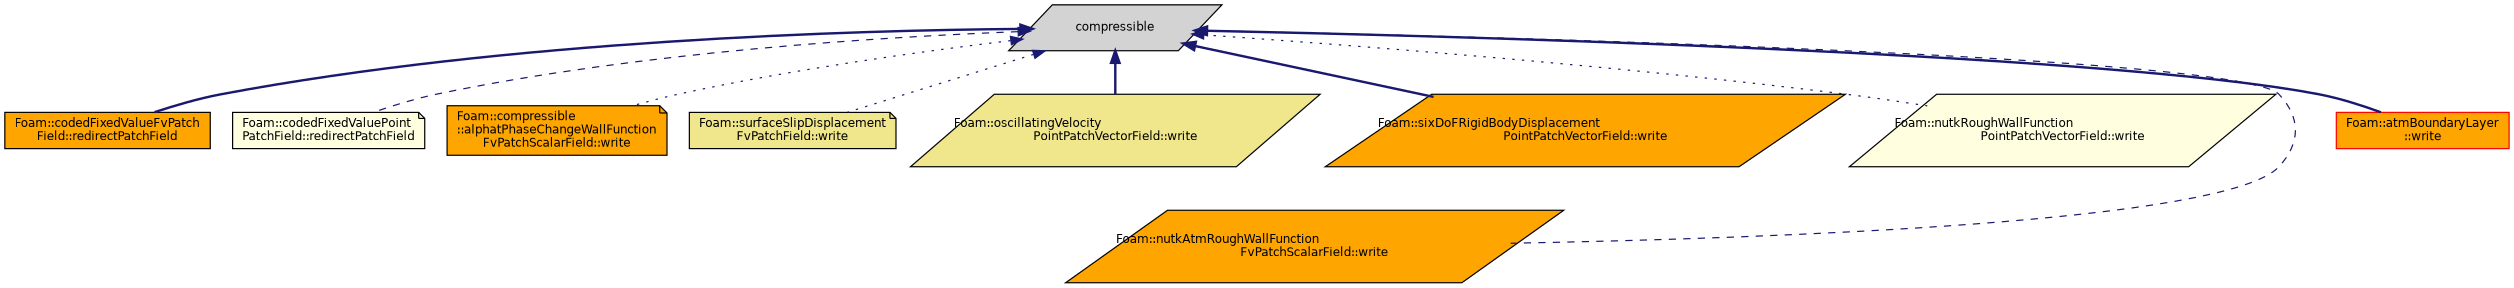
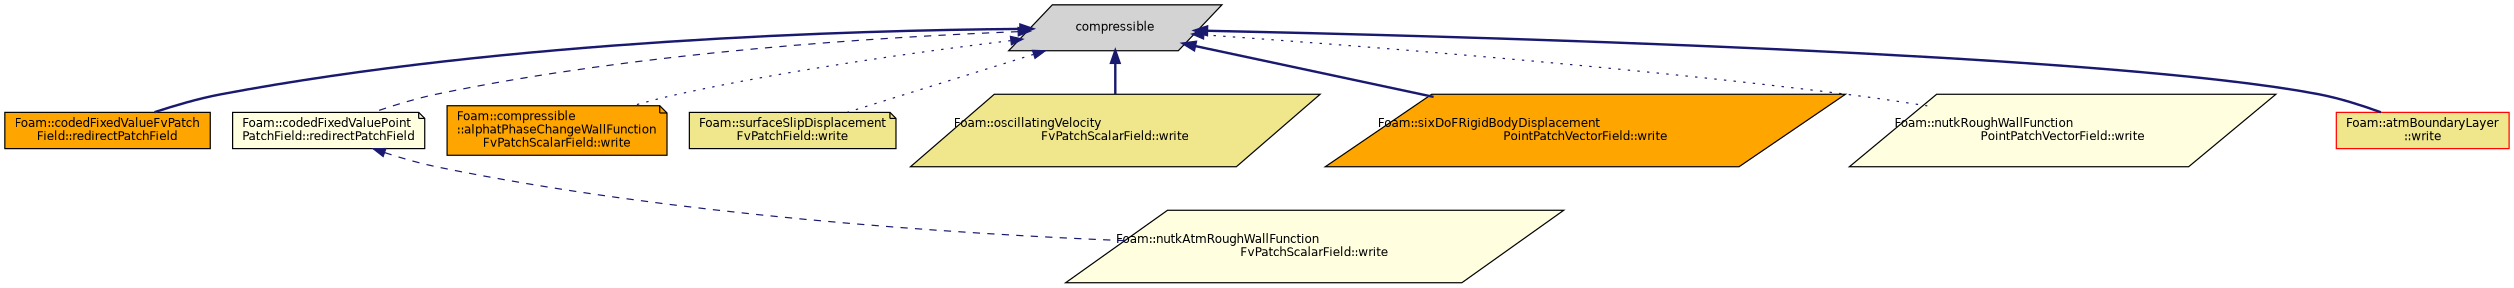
edge "Foam::nutkAtmRoughWallFunction FvPatchScalarField::write" -> "compressible": now "Foam::nutkAtmRoughWallFunction FvPatchScalarField::write" -> "Foam::codedFixedValuePoint PatchField::redirectPatchField"
node "Foam::oscillatingVelocity PointPatchVectorField::write": label "Foam::oscillatingVelocity PointPatchVectorField::write" -> "Foam::oscillatingVelocity FvPatchScalarField::write"
node "Foam::atmBoundaryLayer ::write": fillcolor orange -> khaki
node "Foam::nutkAtmRoughWallFunction FvPatchScalarField::write": fillcolor orange -> lightyellow
